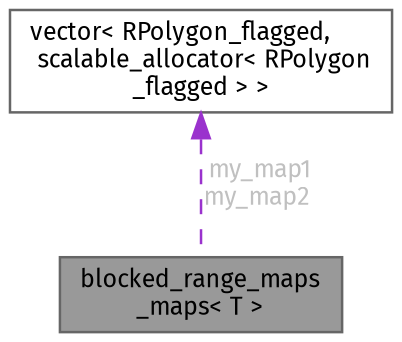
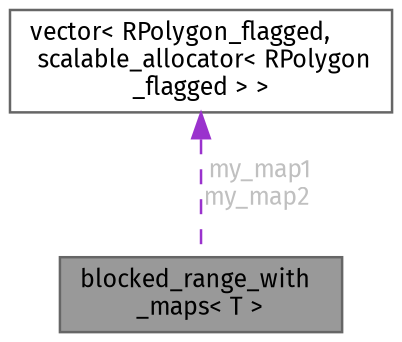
node "blocked_range_maps _maps< T >": label "blocked_range_maps _maps< T >" -> "blocked_range_with _maps< T >"
